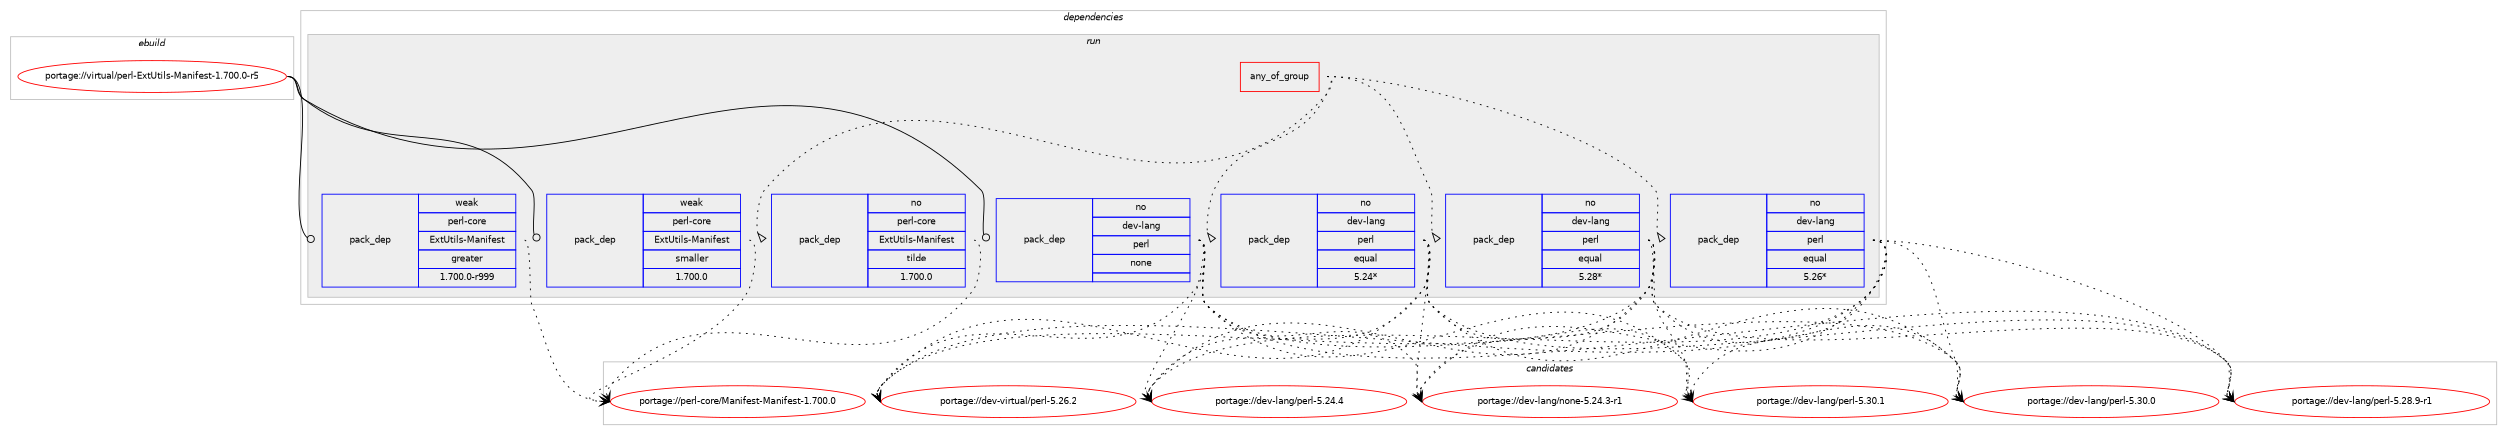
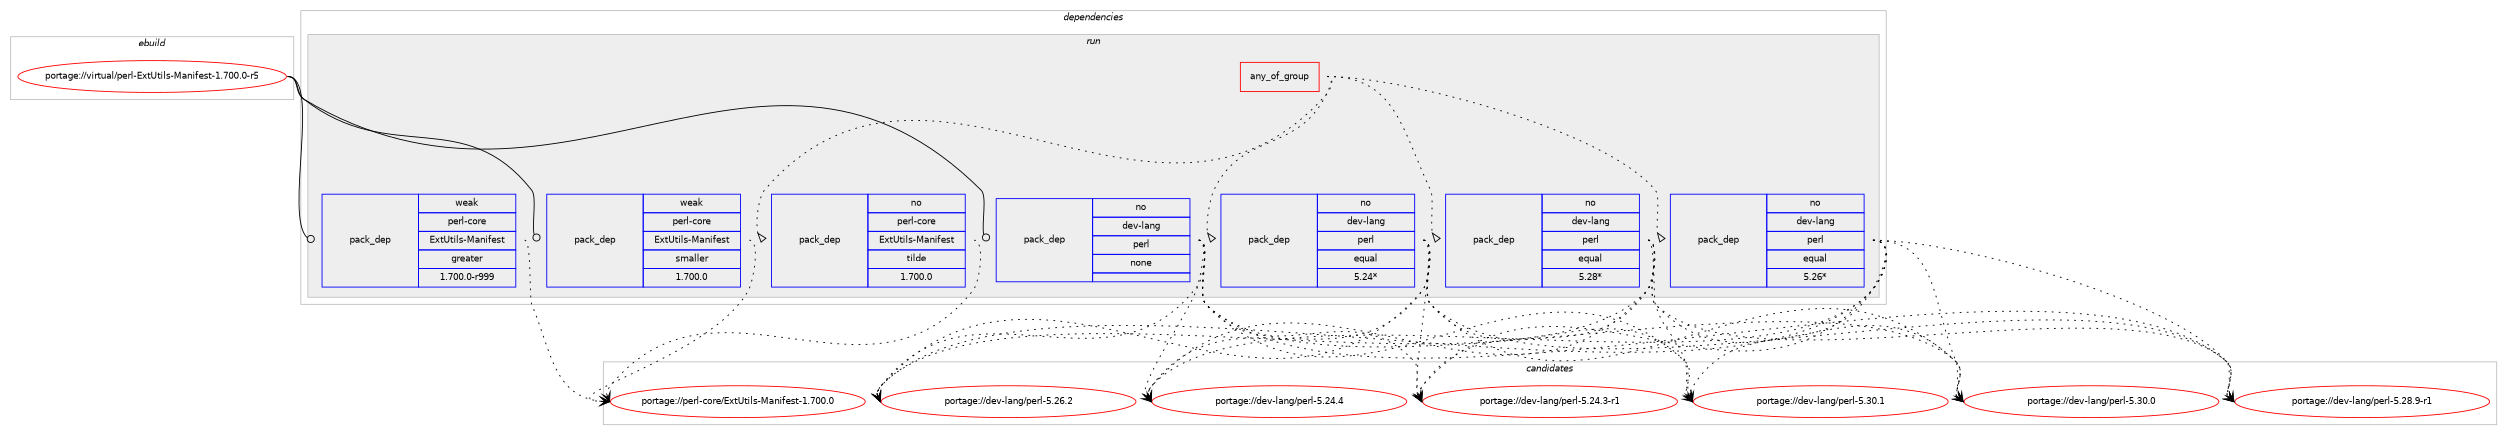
node "portage://perl-core/Manifest-Manifest-1.700.0": label "portage://perl-core/Manifest-Manifest-1.700.0" -> "portage://perl-core/ExtUtils-Manifest-1.700.0"
node "portage://dev-virtual/perl-5.26.2": label "portage://dev-virtual/perl-5.26.2" -> "portage://dev-lang/perl-5.26.2"
node "portage://dev-lang/none-5.24.3-r1": label "portage://dev-lang/none-5.24.3-r1" -> "portage://dev-lang/perl-5.24.3-r1"
